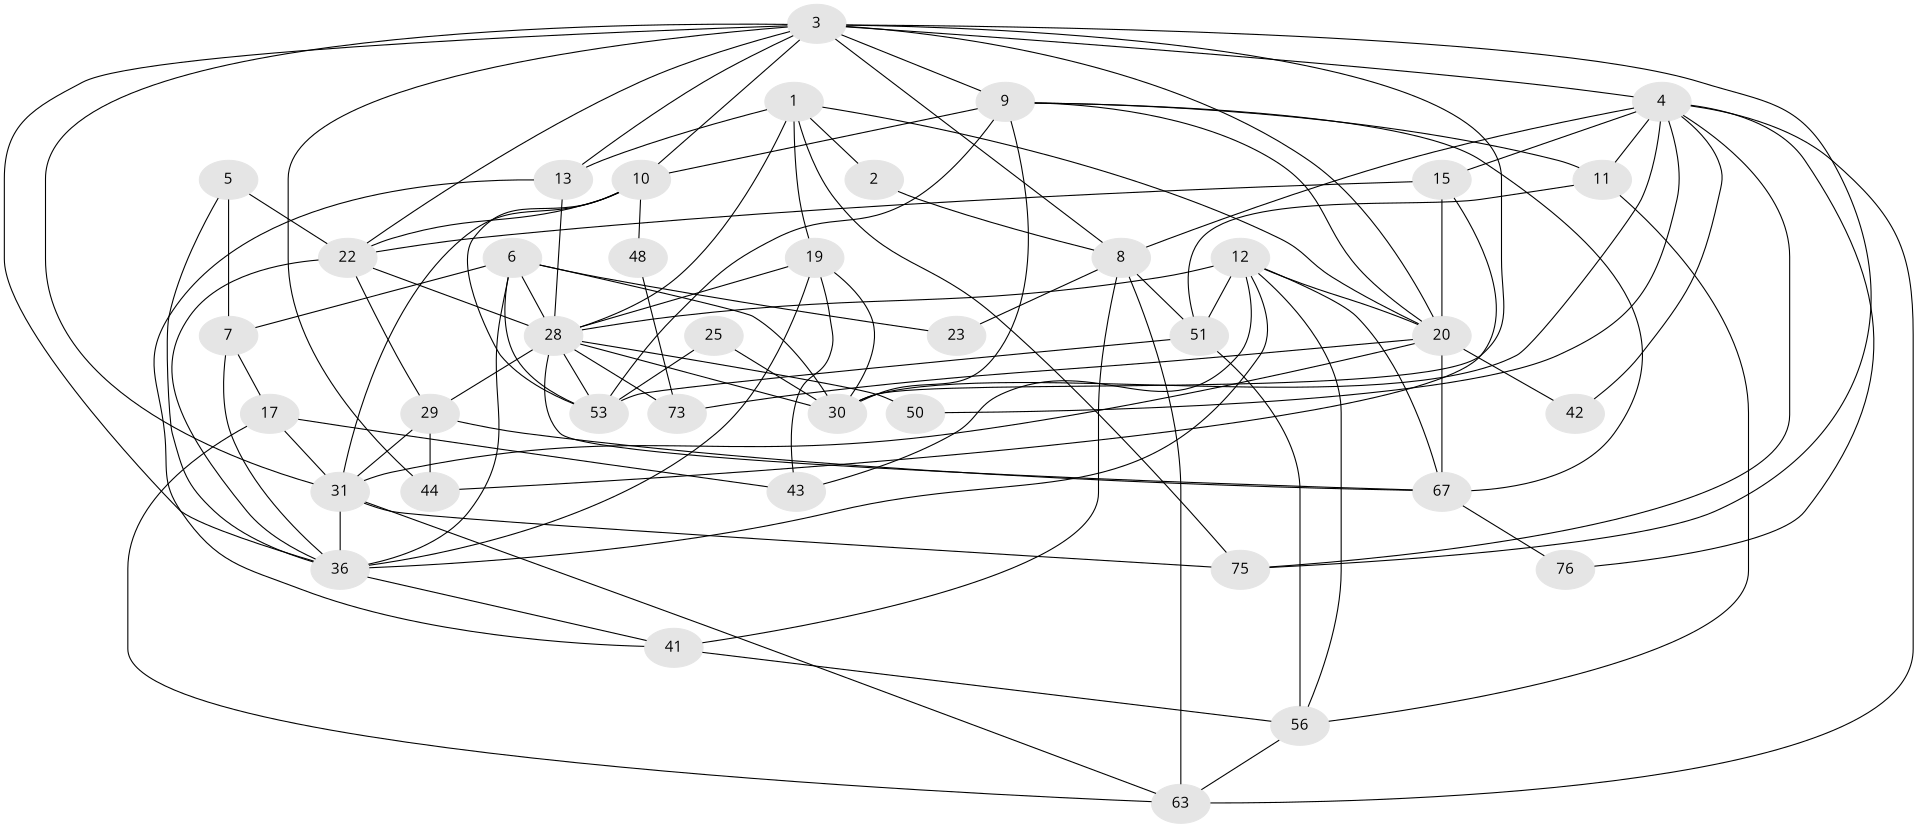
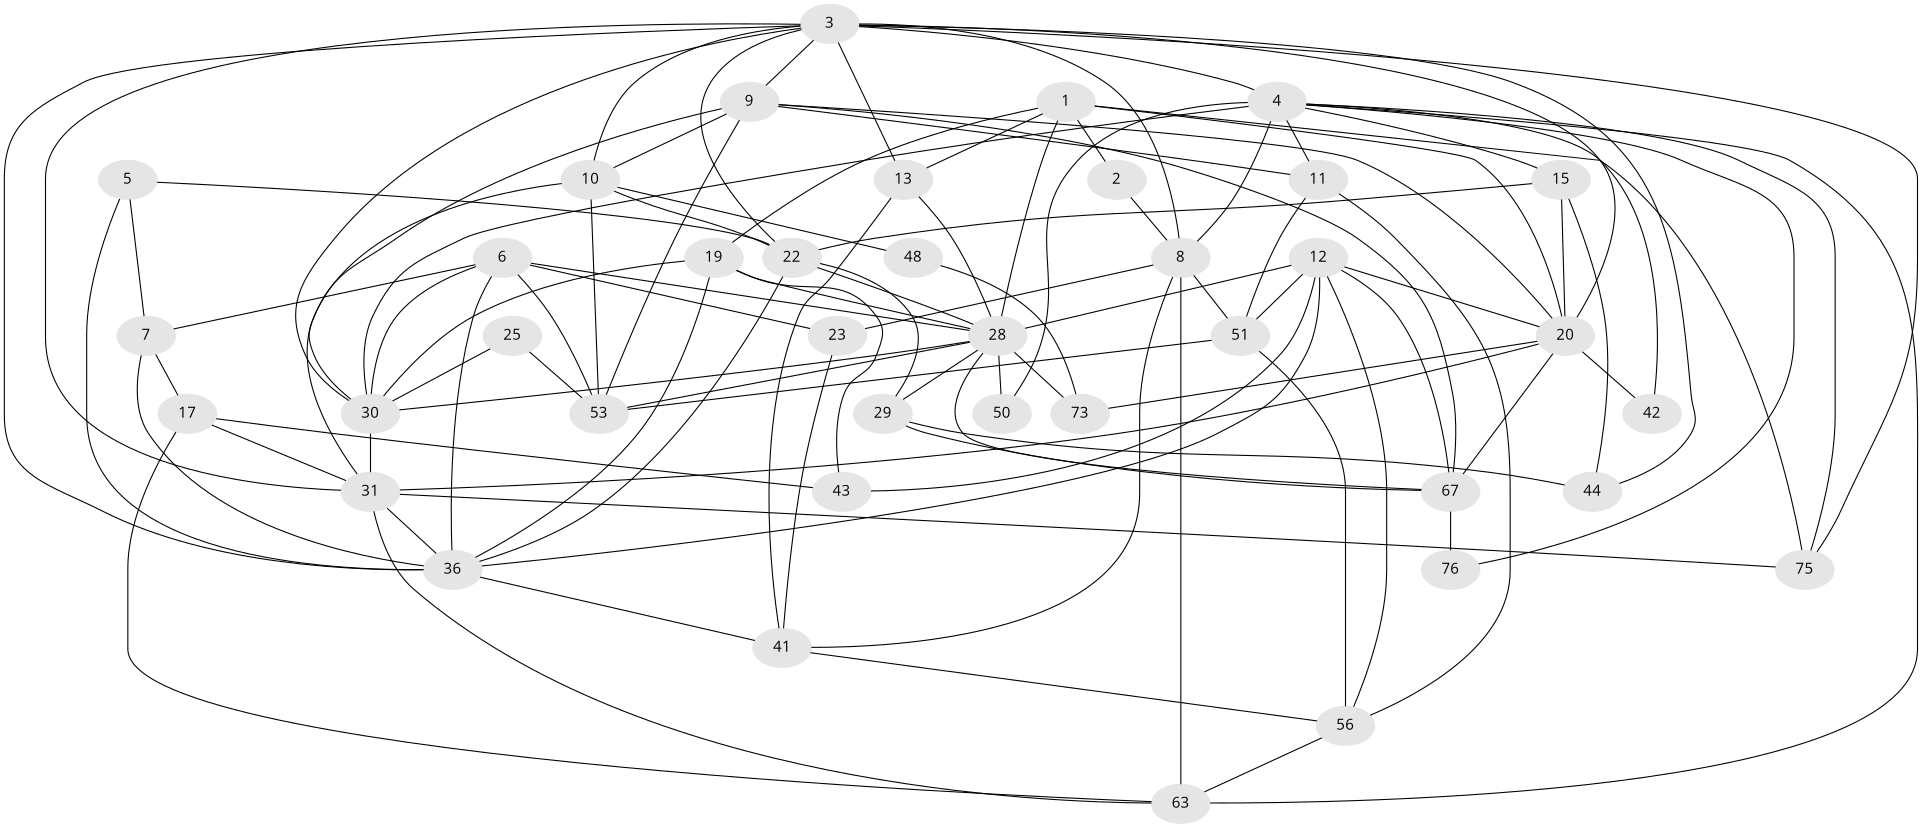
edge "29" -- "31": now "30" -- "31"
edge "23" -- "41": added
